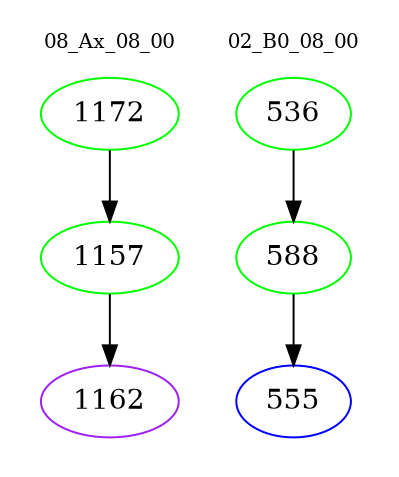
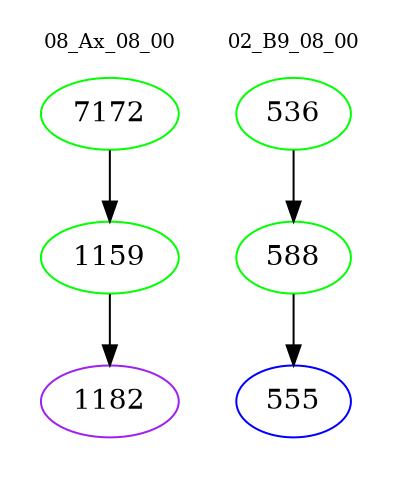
cluster "02_B0_08_00": label "02_B0_08_00" -> "02_B9_08_00"
node "1172": label "1172" -> "7172"
node "1157": label "1157" -> "1159"
node "1162": label "1162" -> "1182"
